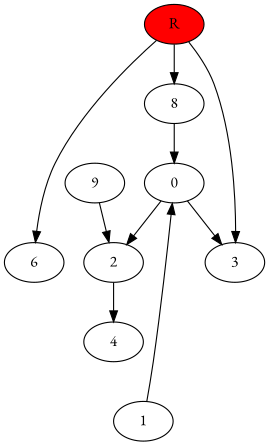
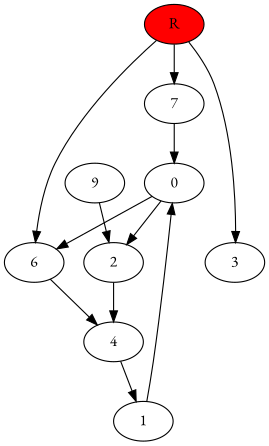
node "8": label "8" -> "7"
edge "0" -> "3": now "0" -> "6"
edge "6" -> "4": added
edge "4" -> "1": added
